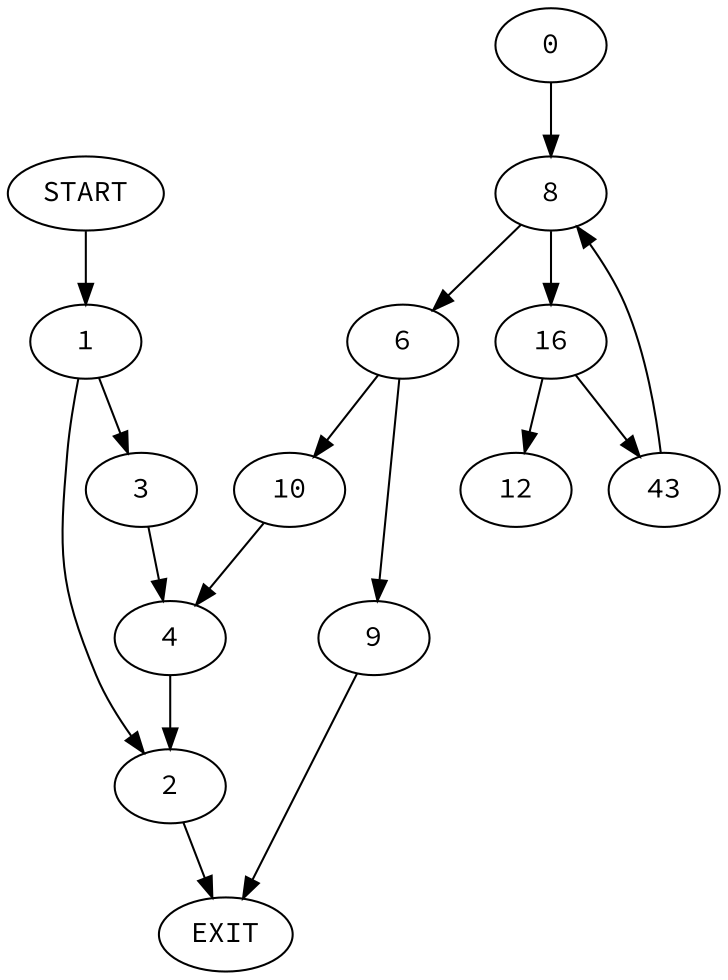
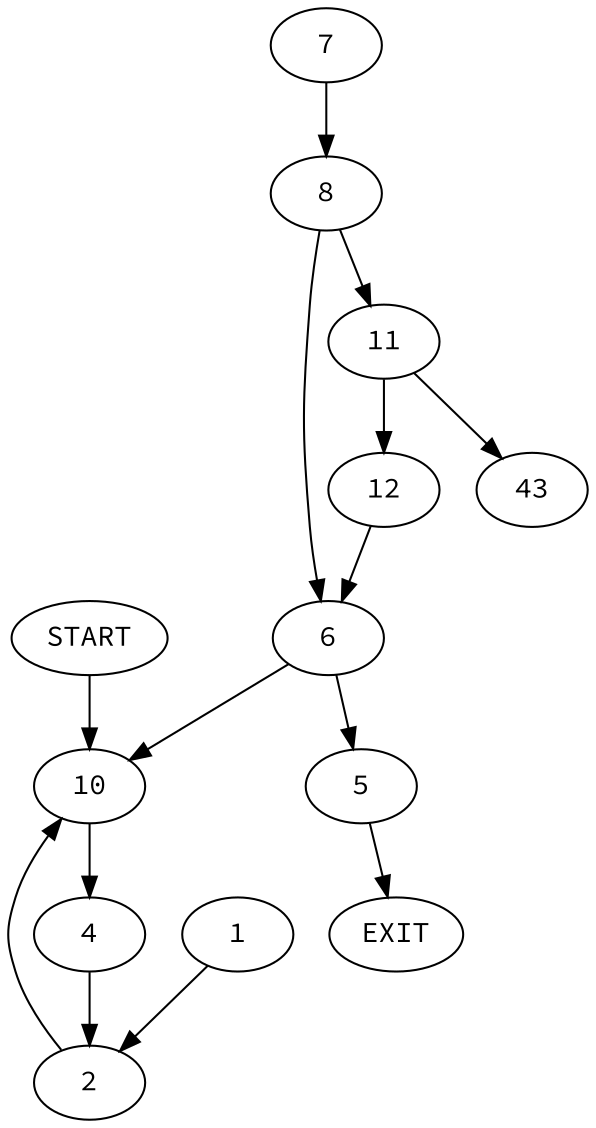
node "0": label "0" -> "7"
edge "START" -> "1": now "START" -> "10"
node "16": label "16" -> "11"
edge "43" -> "8": removed
node "3": removed
edge "12" -> "6": added
node "9": label "9" -> "5"
edge "2" -> "EXIT": now "2" -> "10"
